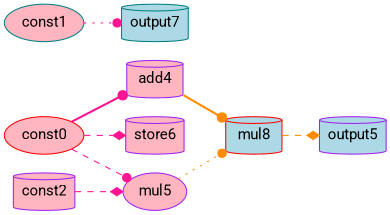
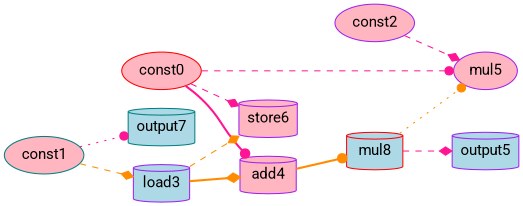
edge "mul8" -> "output5": color darkorange -> deeppink
edge "mul5" -> "mul8": reversed
node "load3": added
node "const2": shape cylinder -> ellipse
